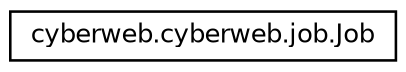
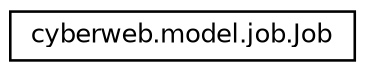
node "cyberweb.cyberweb.job.Job": label "cyberweb.cyberweb.job.Job" -> "cyberweb.model.job.Job"
